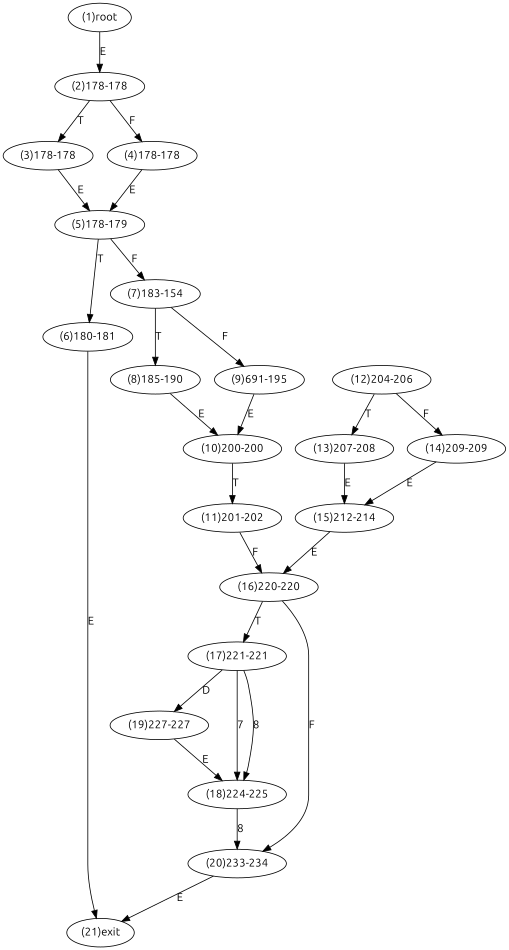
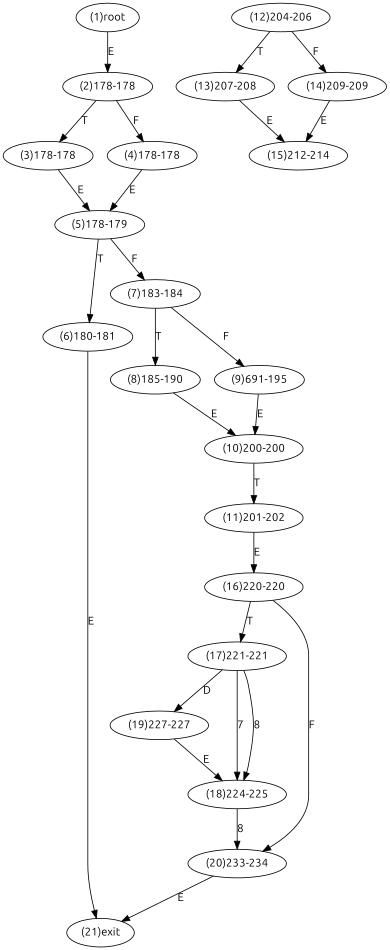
node "(7)183-154": label "(7)183-154" -> "(7)183-184"
edge "(15)212-214" -> "(16)220-220": removed, label "E"
edge "(11)201-202" -> "(16)220-220": label "F" -> "E"
